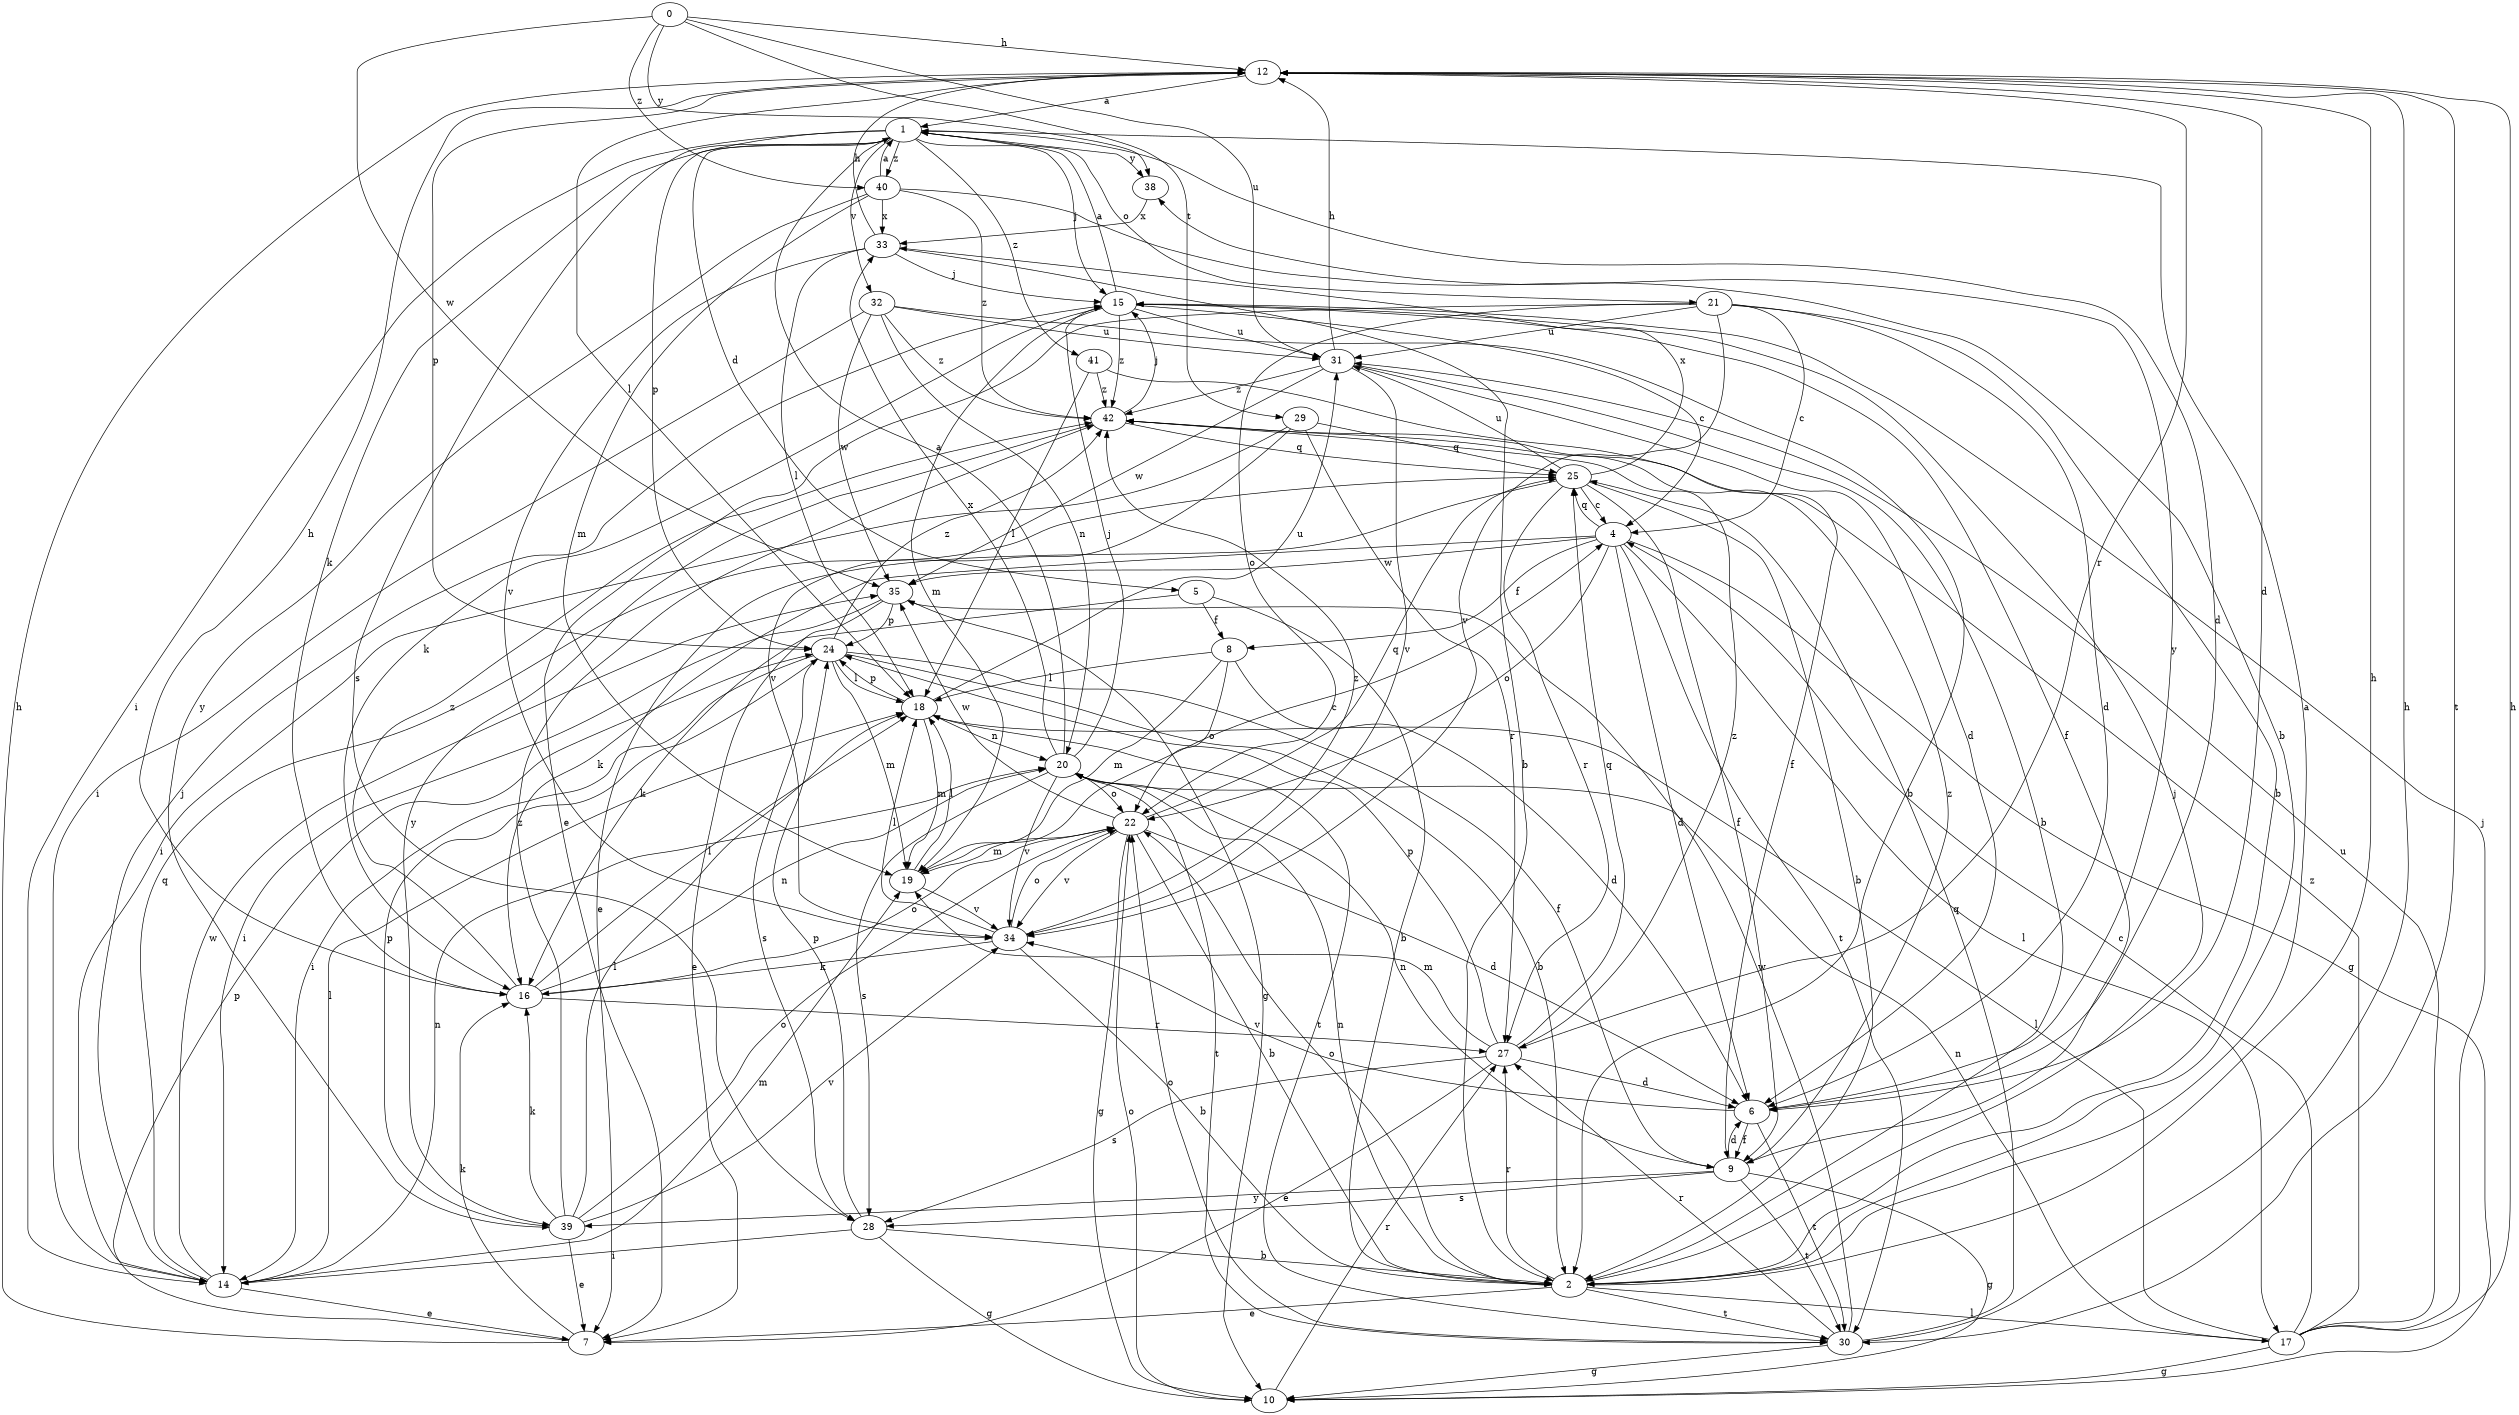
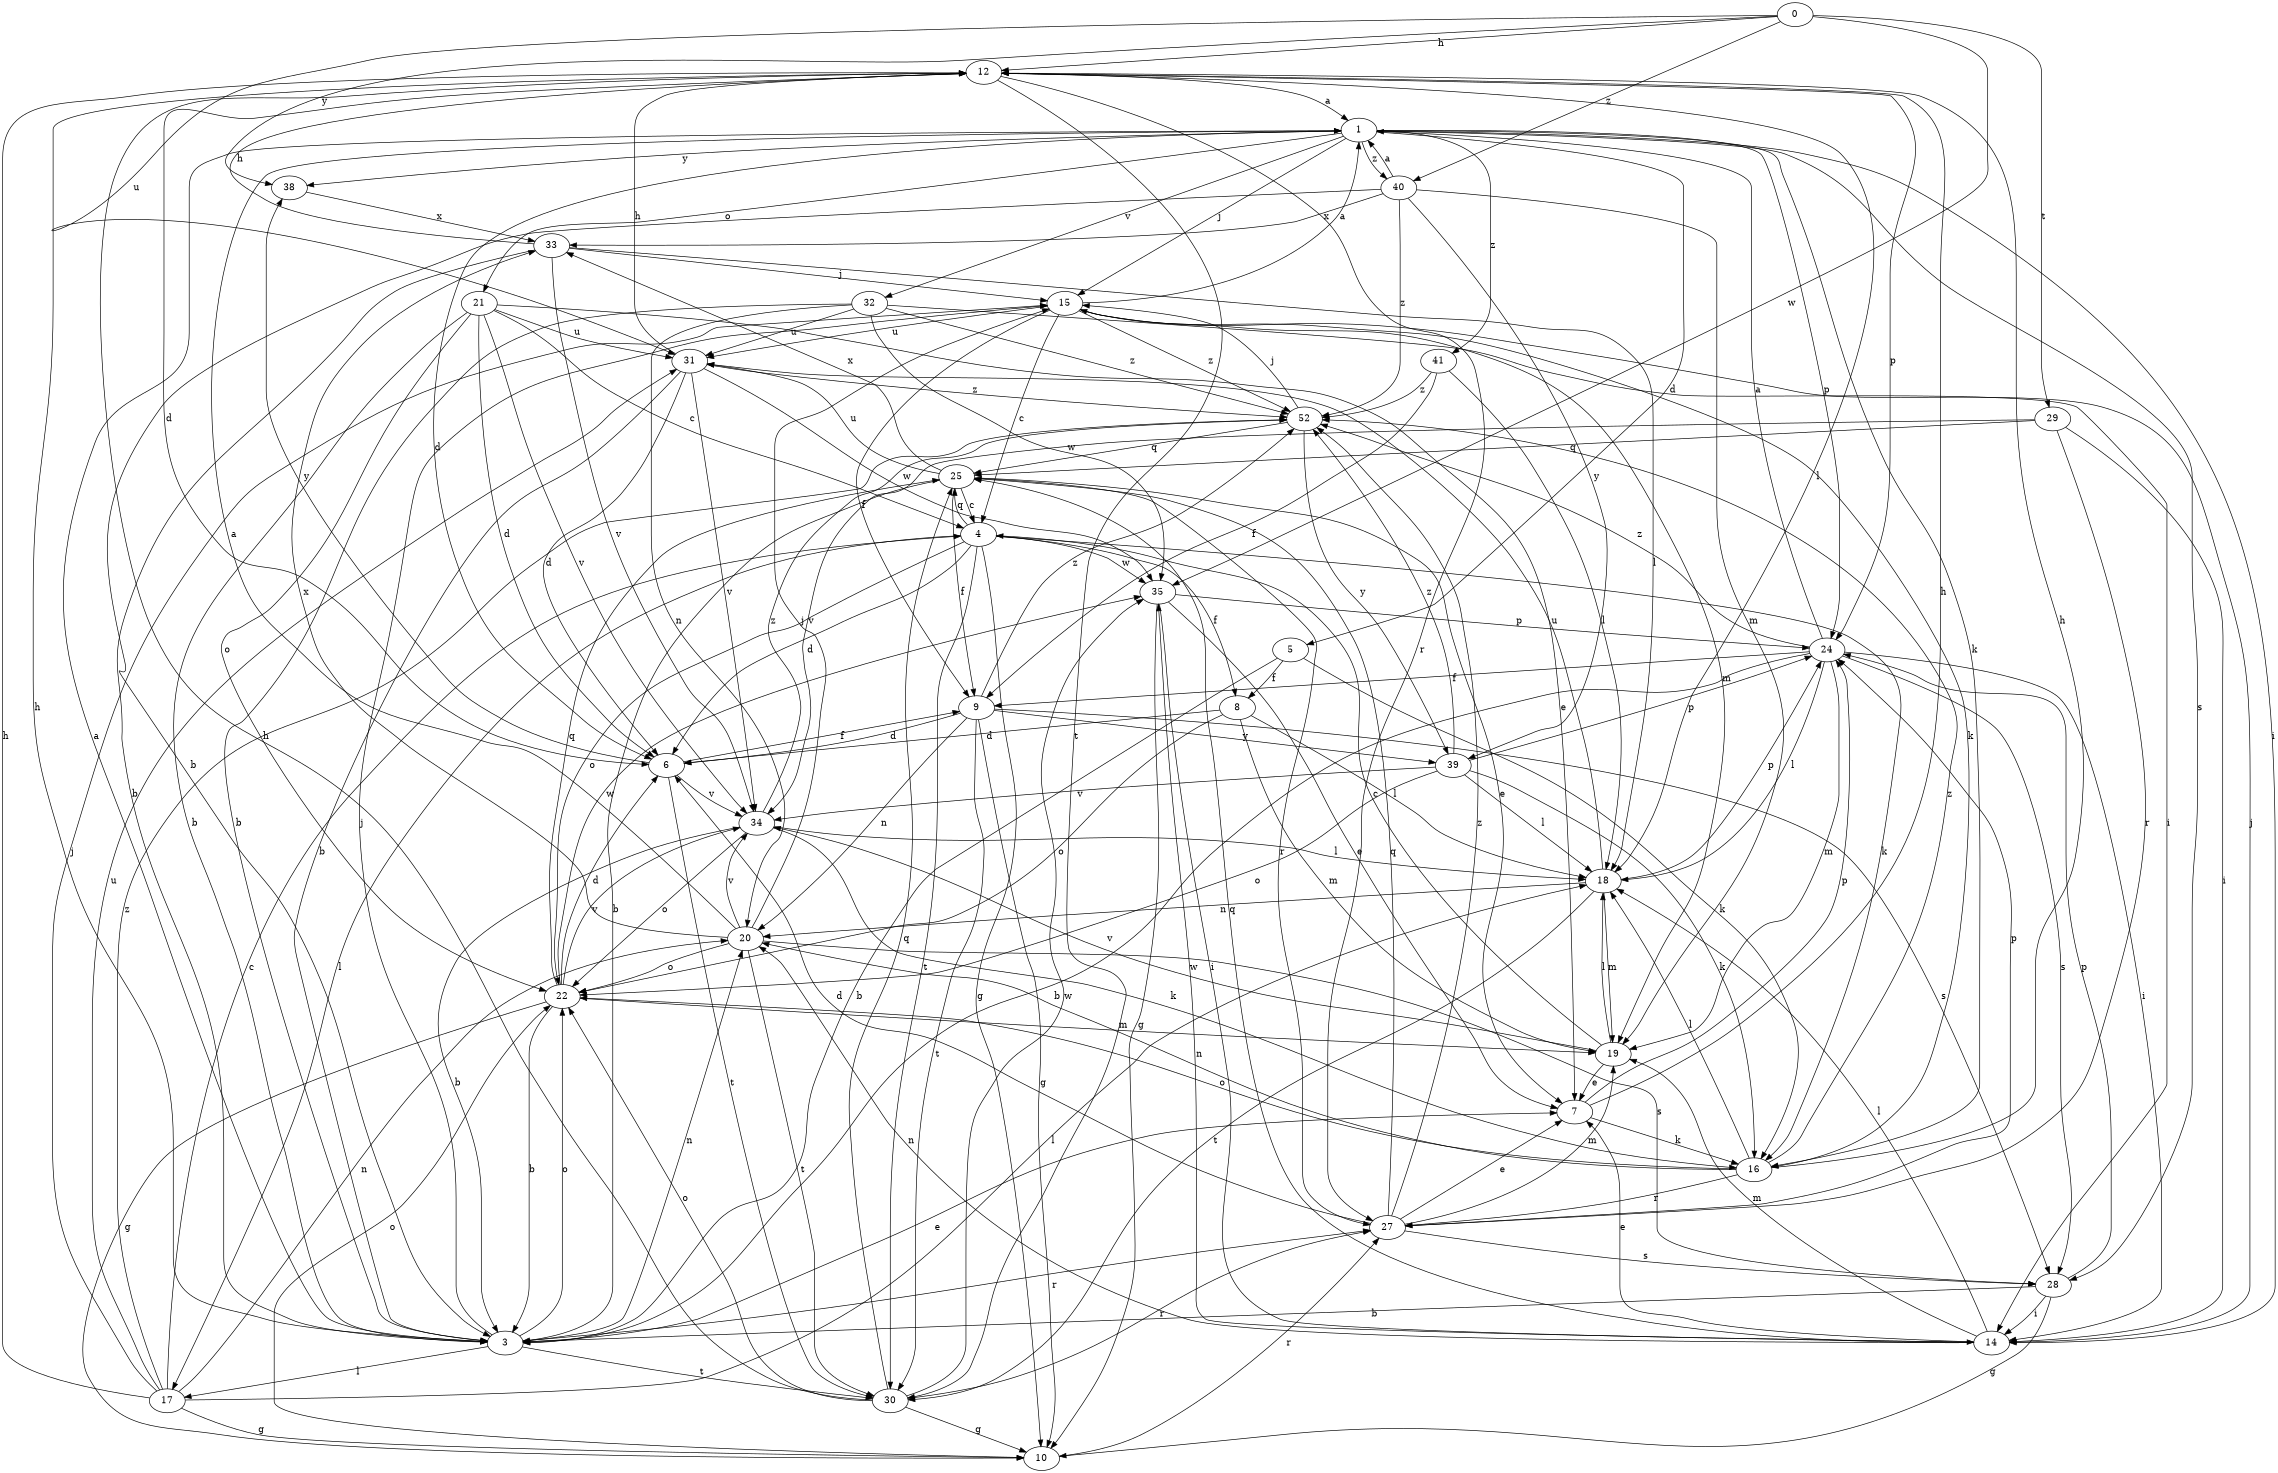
edge "24" -> "1": added, label "a"
node "42": label "42" -> "52"
edge "39" -> "7": now "19" -> "7"
node "2": label "2" -> "3"
